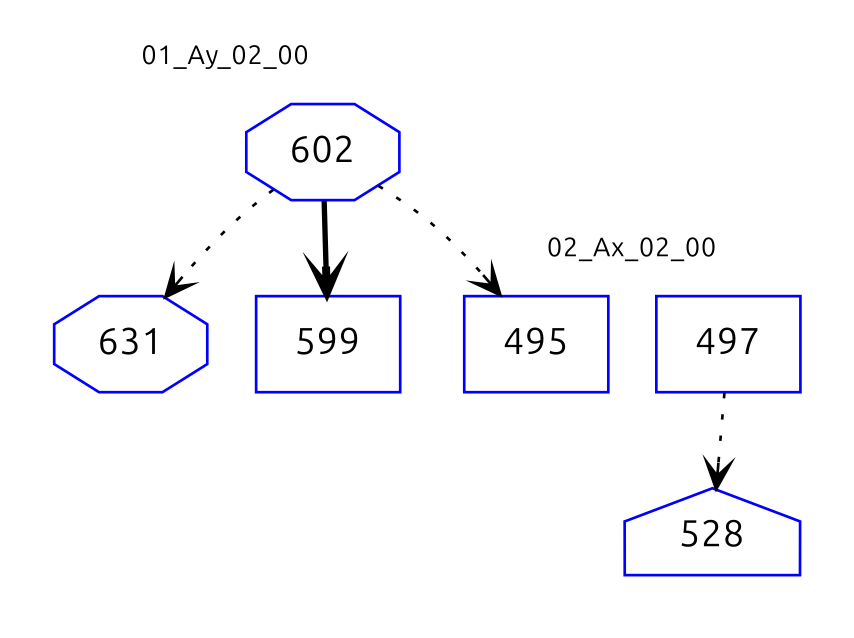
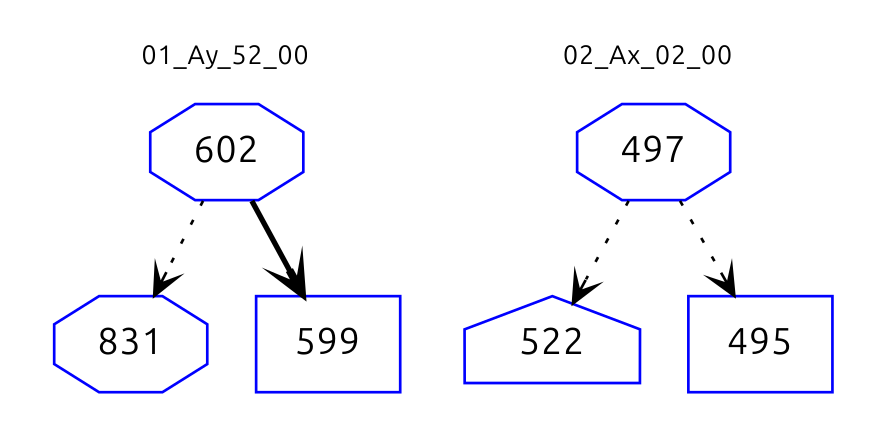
cluster "01_Ay_02_00": label "01_Ay_02_00" -> "01_Ay_52_00"
edge "602" -> "495": now "497" -> "495"
node "631": label "631" -> "831"
node "497": shape box -> octagon
node "528": label "528" -> "522"
